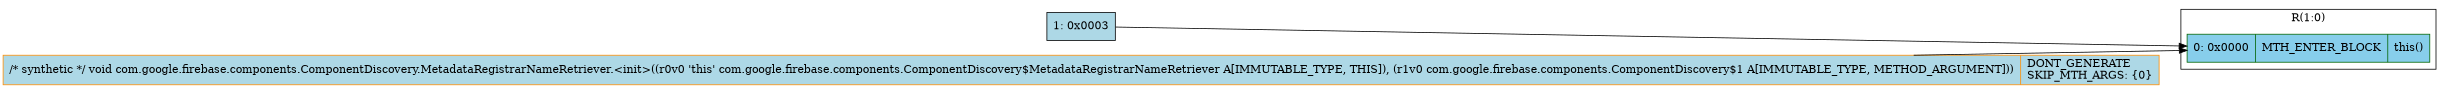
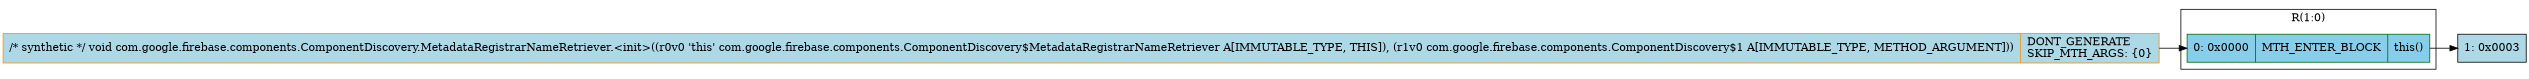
edge "1: 0x0003" -> "0: 0x0000": reversed
